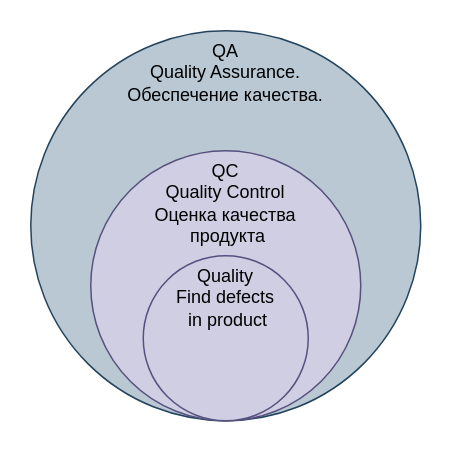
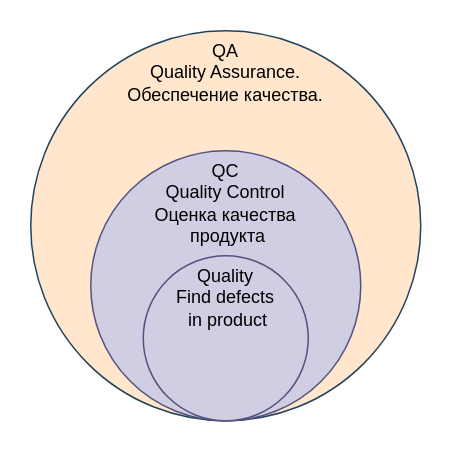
node "QA Quality Assurance. Обеспечение качества.": fillcolor #bac8d3 -> #ffe6cc
